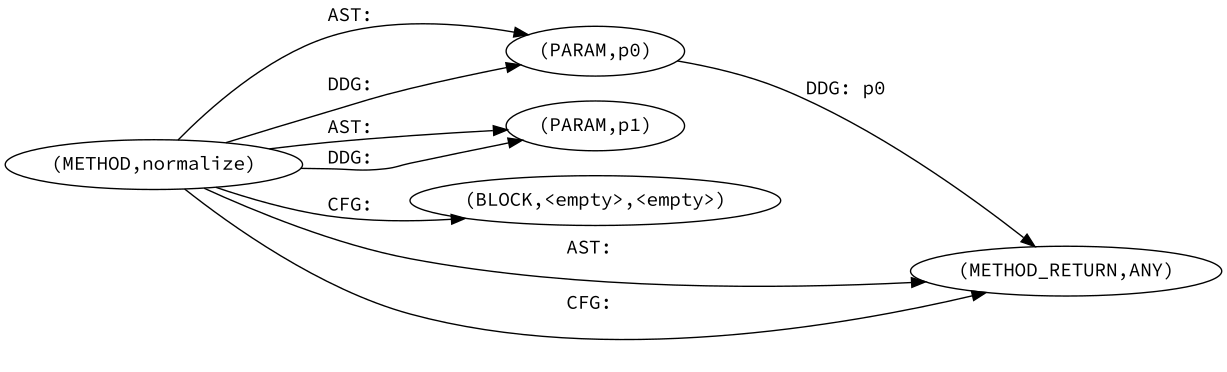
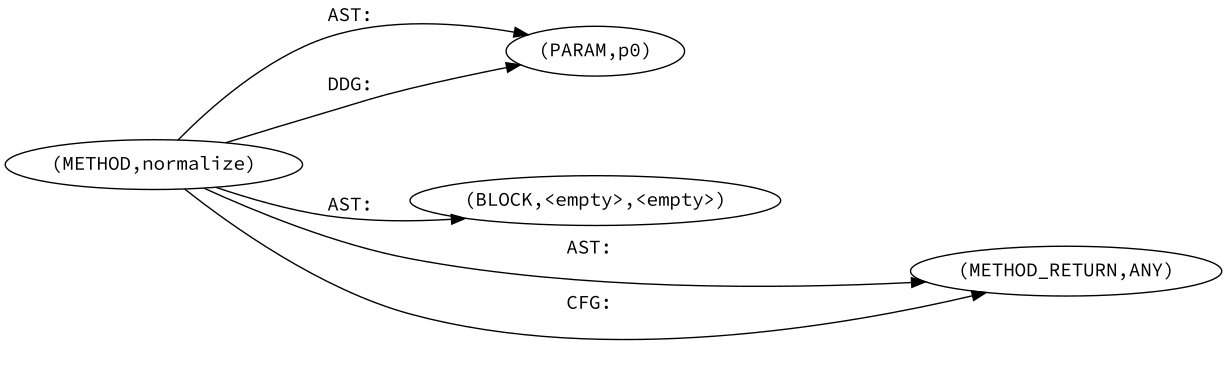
node "(PARAM,p1)": removed
edge "(PARAM,p0)" -> "(METHOD_RETURN,ANY)": removed, label "DDG: p0"
edge "(METHOD,normalize)" -> "(BLOCK,<empty>,<empty>)": label "CFG: " -> "AST: "
